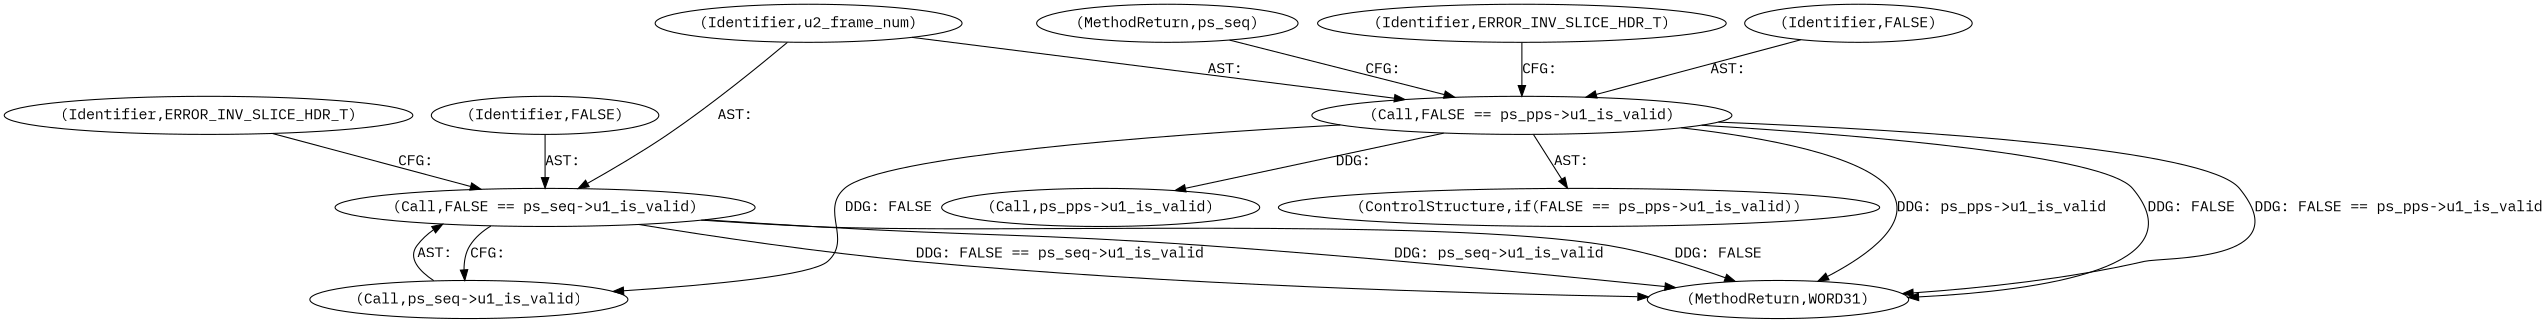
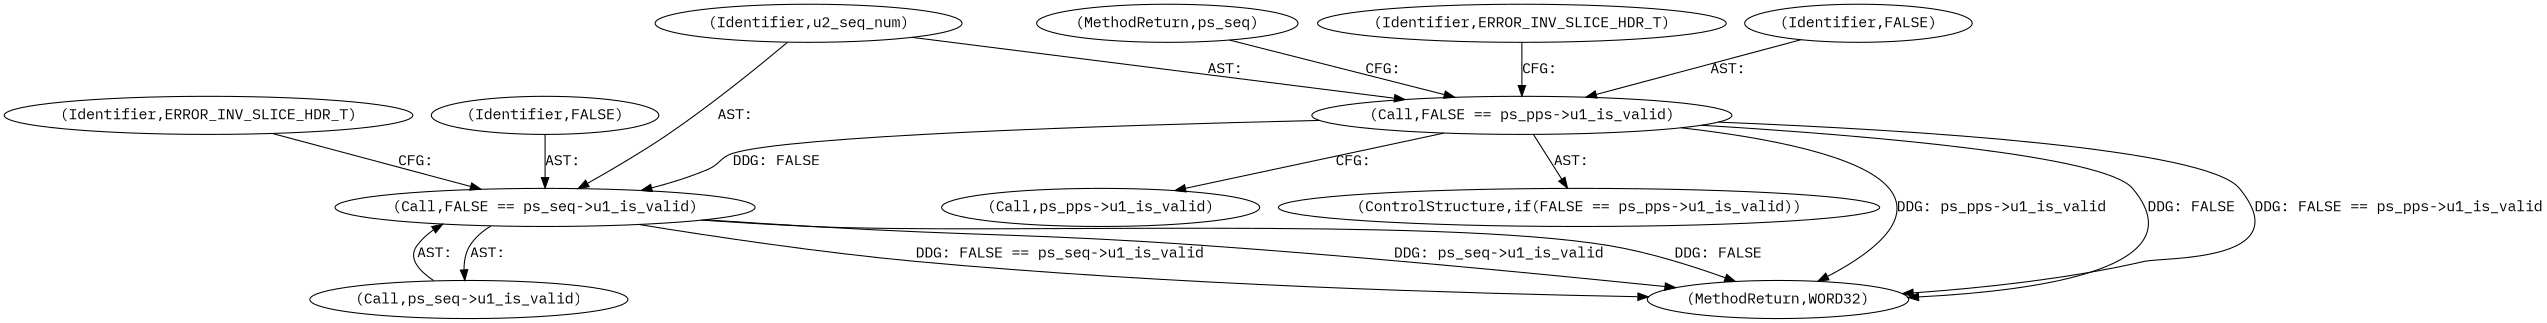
node "(Identifier,u2_frame_num)": label "(Identifier,u2_frame_num)" -> "(Identifier,u2_seq_num)"
edge "(Call,FALSE == ps_pps->u1_is_valid)" -> "(Call,ps_seq->u1_is_valid)": now "(Call,FALSE == ps_pps->u1_is_valid)" -> "(Call,FALSE == ps_seq->u1_is_valid)"
edge "(Call,FALSE == ps_pps->u1_is_valid)" -> "(Call,ps_pps->u1_is_valid)": label "DDG: " -> "CFG: "
edge "(Call,FALSE == ps_seq->u1_is_valid)" -> "(Call,ps_seq->u1_is_valid)": label "CFG: " -> "AST: "
node "(MethodReturn,WORD31)": label "(MethodReturn,WORD31)" -> "(MethodReturn,WORD32)"
